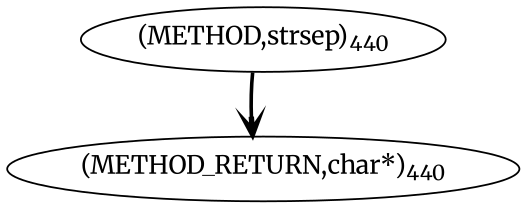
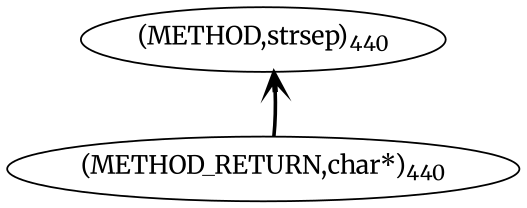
edge "(METHOD,strsep)" -> "(METHOD_RETURN,char*)": reversed
